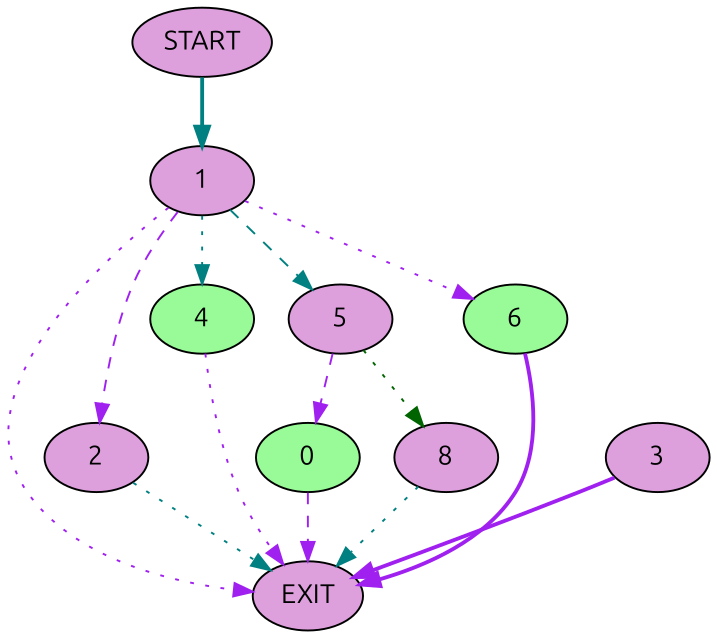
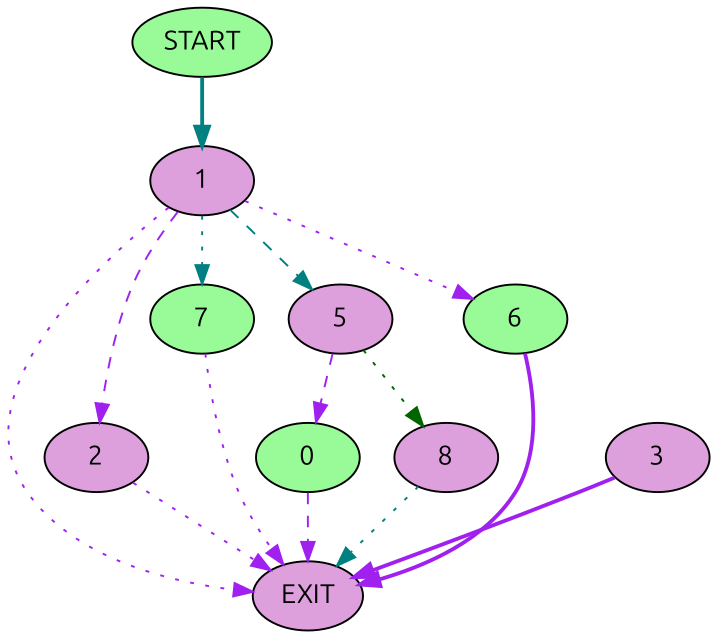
node "START": fillcolor plum -> palegreen
node "4": label "4" -> "7"
edge "2" -> "EXIT": color teal -> purple
